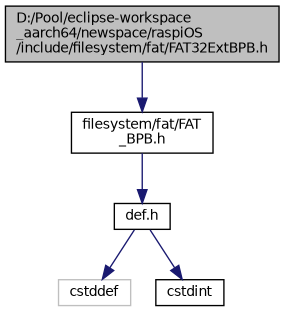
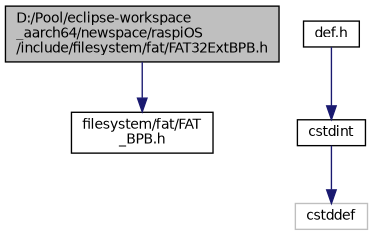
edge "filesystem/fat/FAT _BPB.h" -> "def.h": removed
edge "def.h" -> "cstddef": now "cstdint" -> "cstddef"
